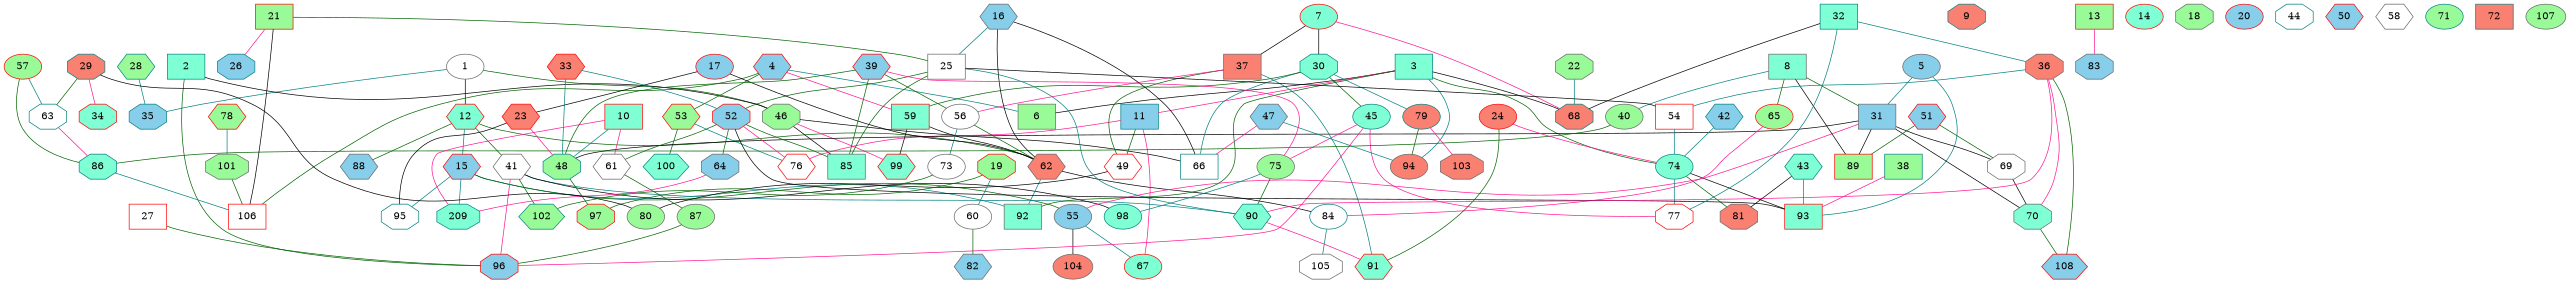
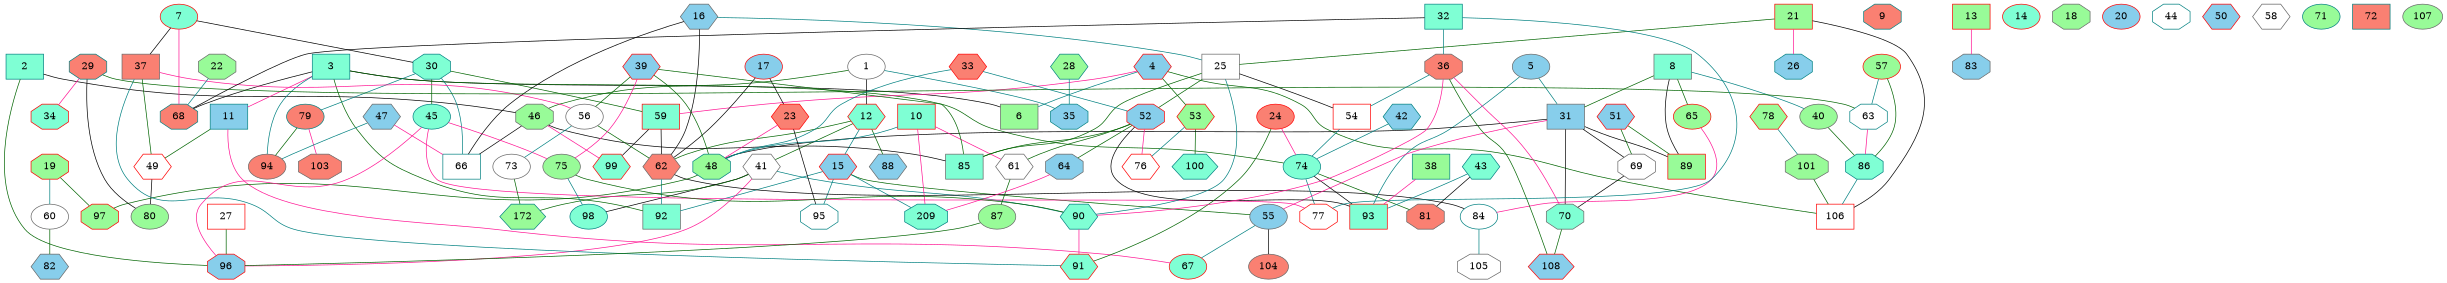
edge "11" -- "76": removed
node "102": label "102" -> "172"
